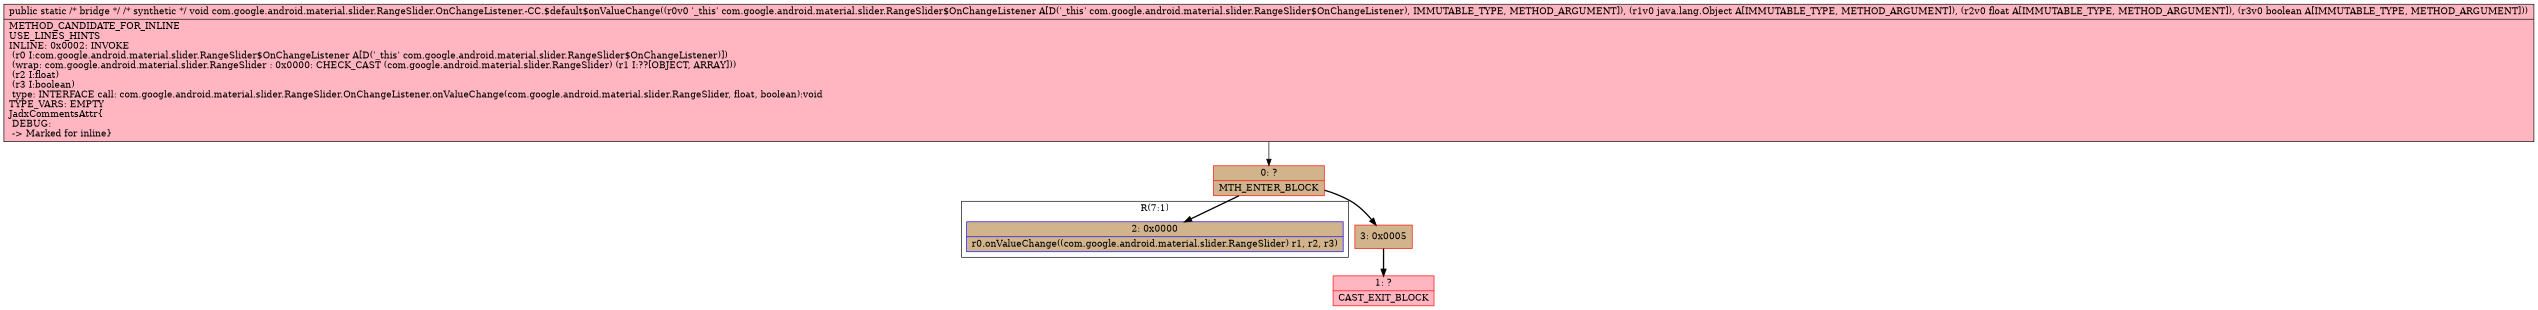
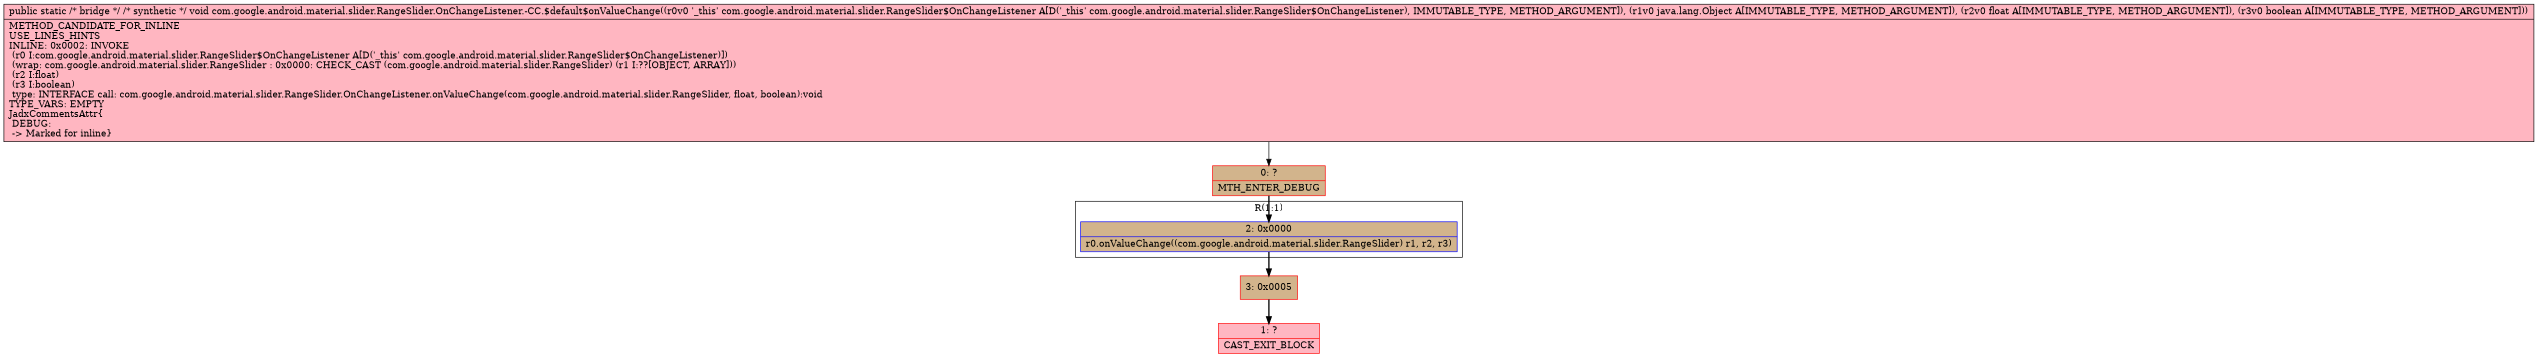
node "0: ?": text "MTH_ENTER_BLOCK" -> "MTH_ENTER_DEBUG"
edge "0: ?" -> "3: 0x0005": now "2: 0x0000" -> "3: 0x0005"
cluster "R(7:1)": label "R(7:1)" -> "R(1:1)"
